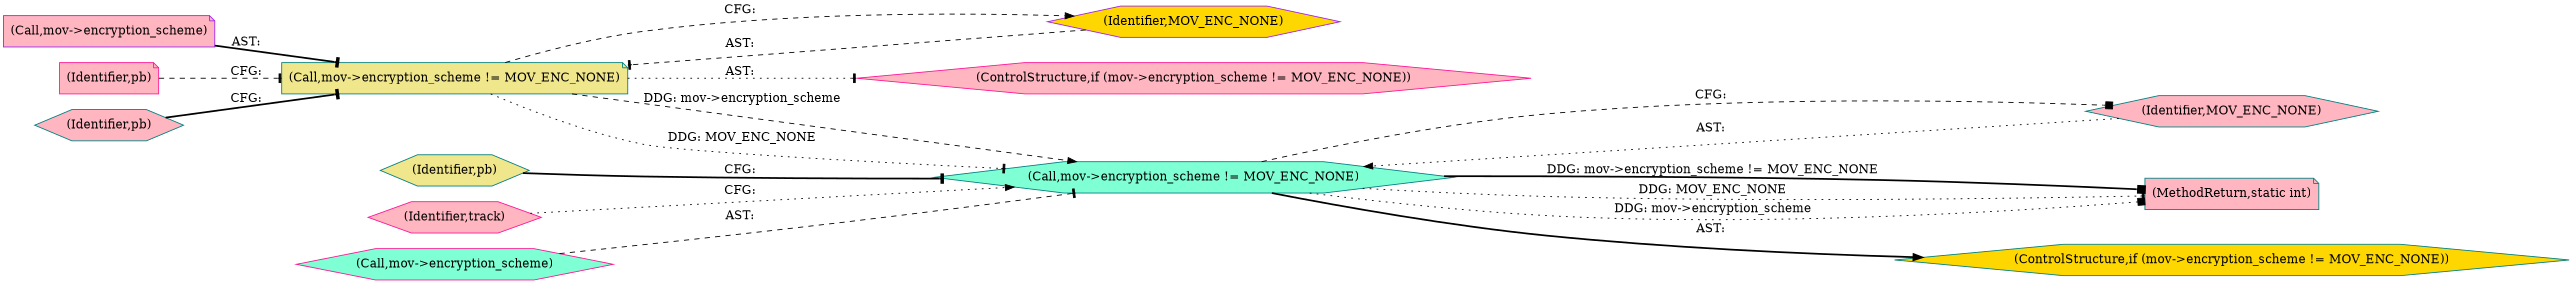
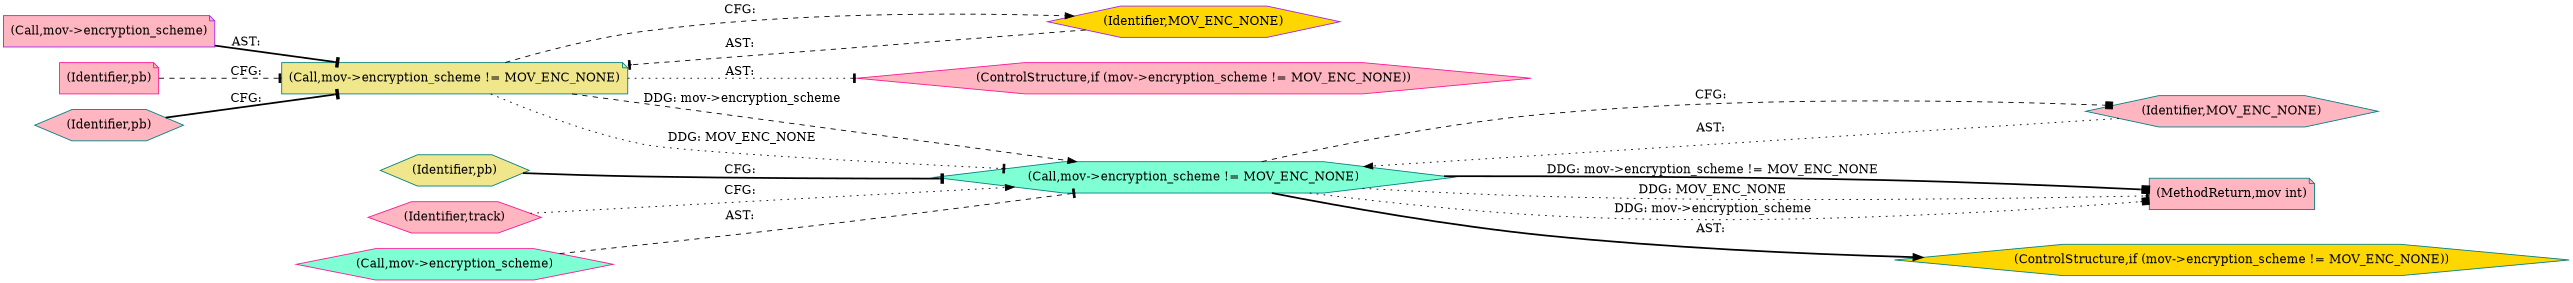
node "(MethodReturn,static int)": label "(MethodReturn,static int)" -> "(MethodReturn,mov int)"
